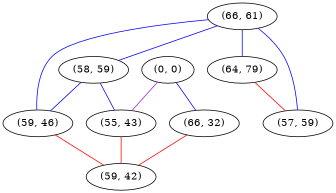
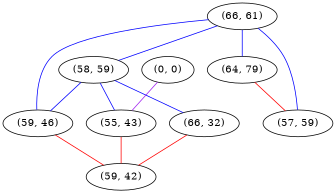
edge "(0, 0)" -- "(66, 32)": now "(58, 59)" -- "(66, 32)"
